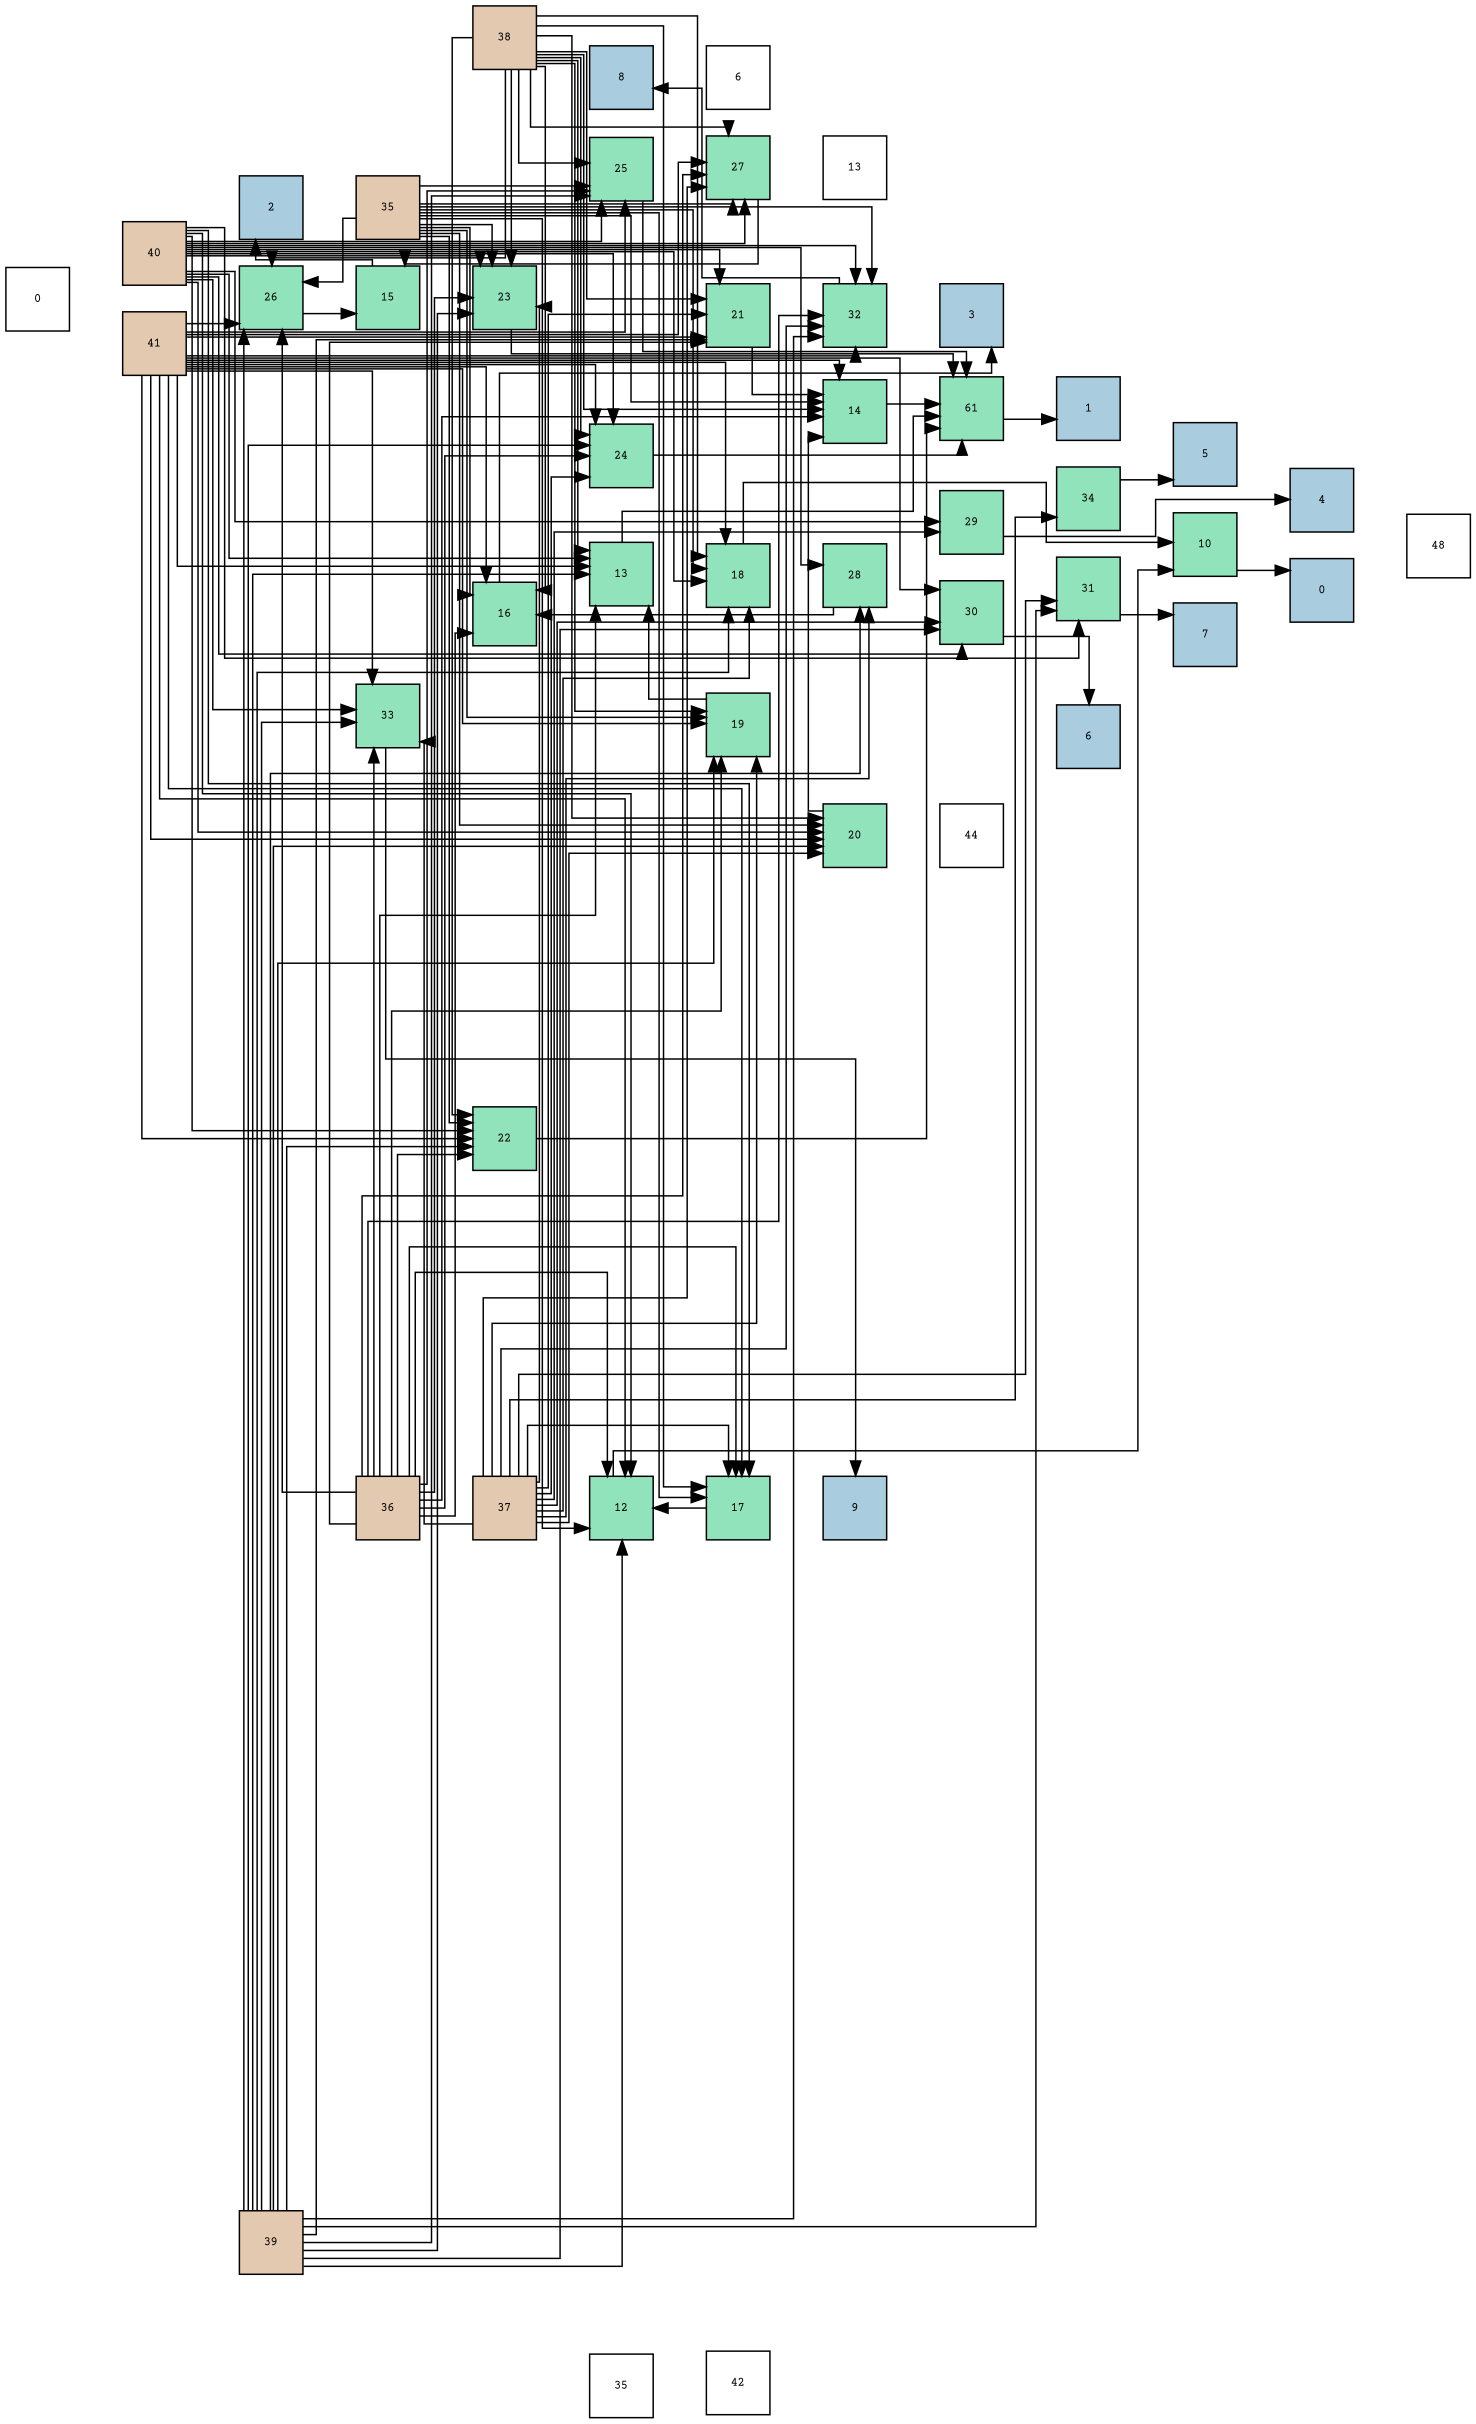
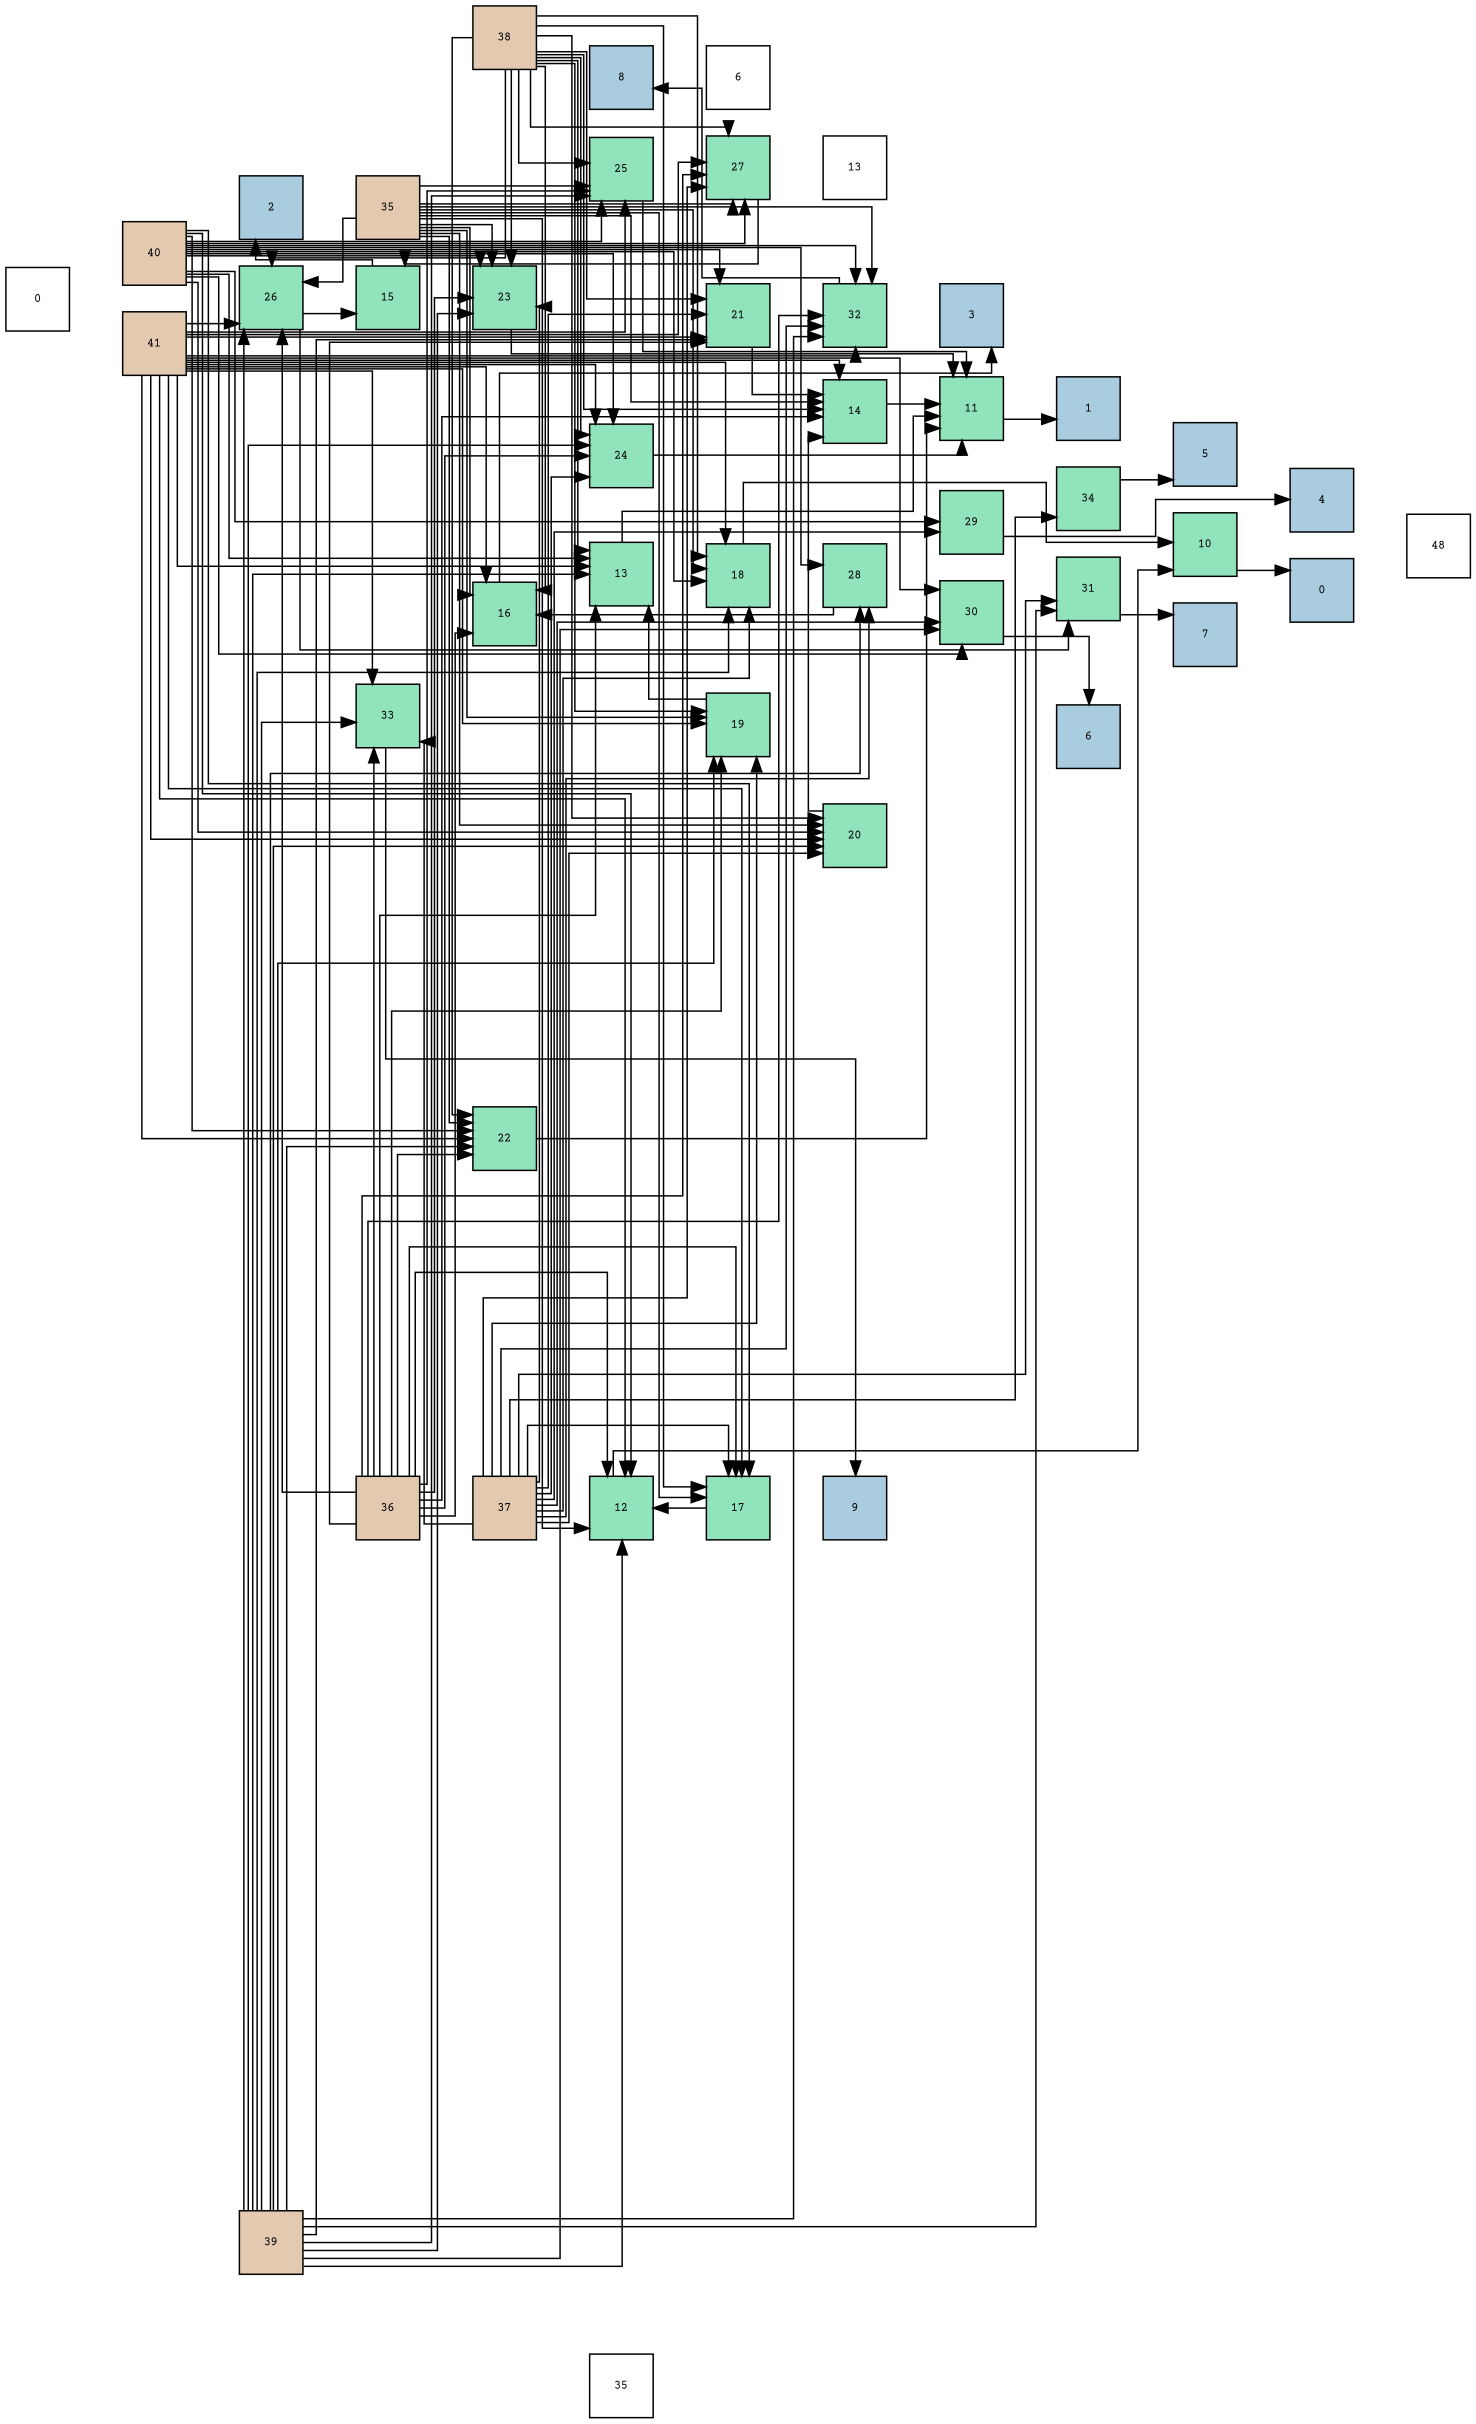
node "61": label "61" -> "11"
edge "40" -> "33": removed
edge "40" -> "31": now "26" -> "31"
node "44": removed
node "42": removed
